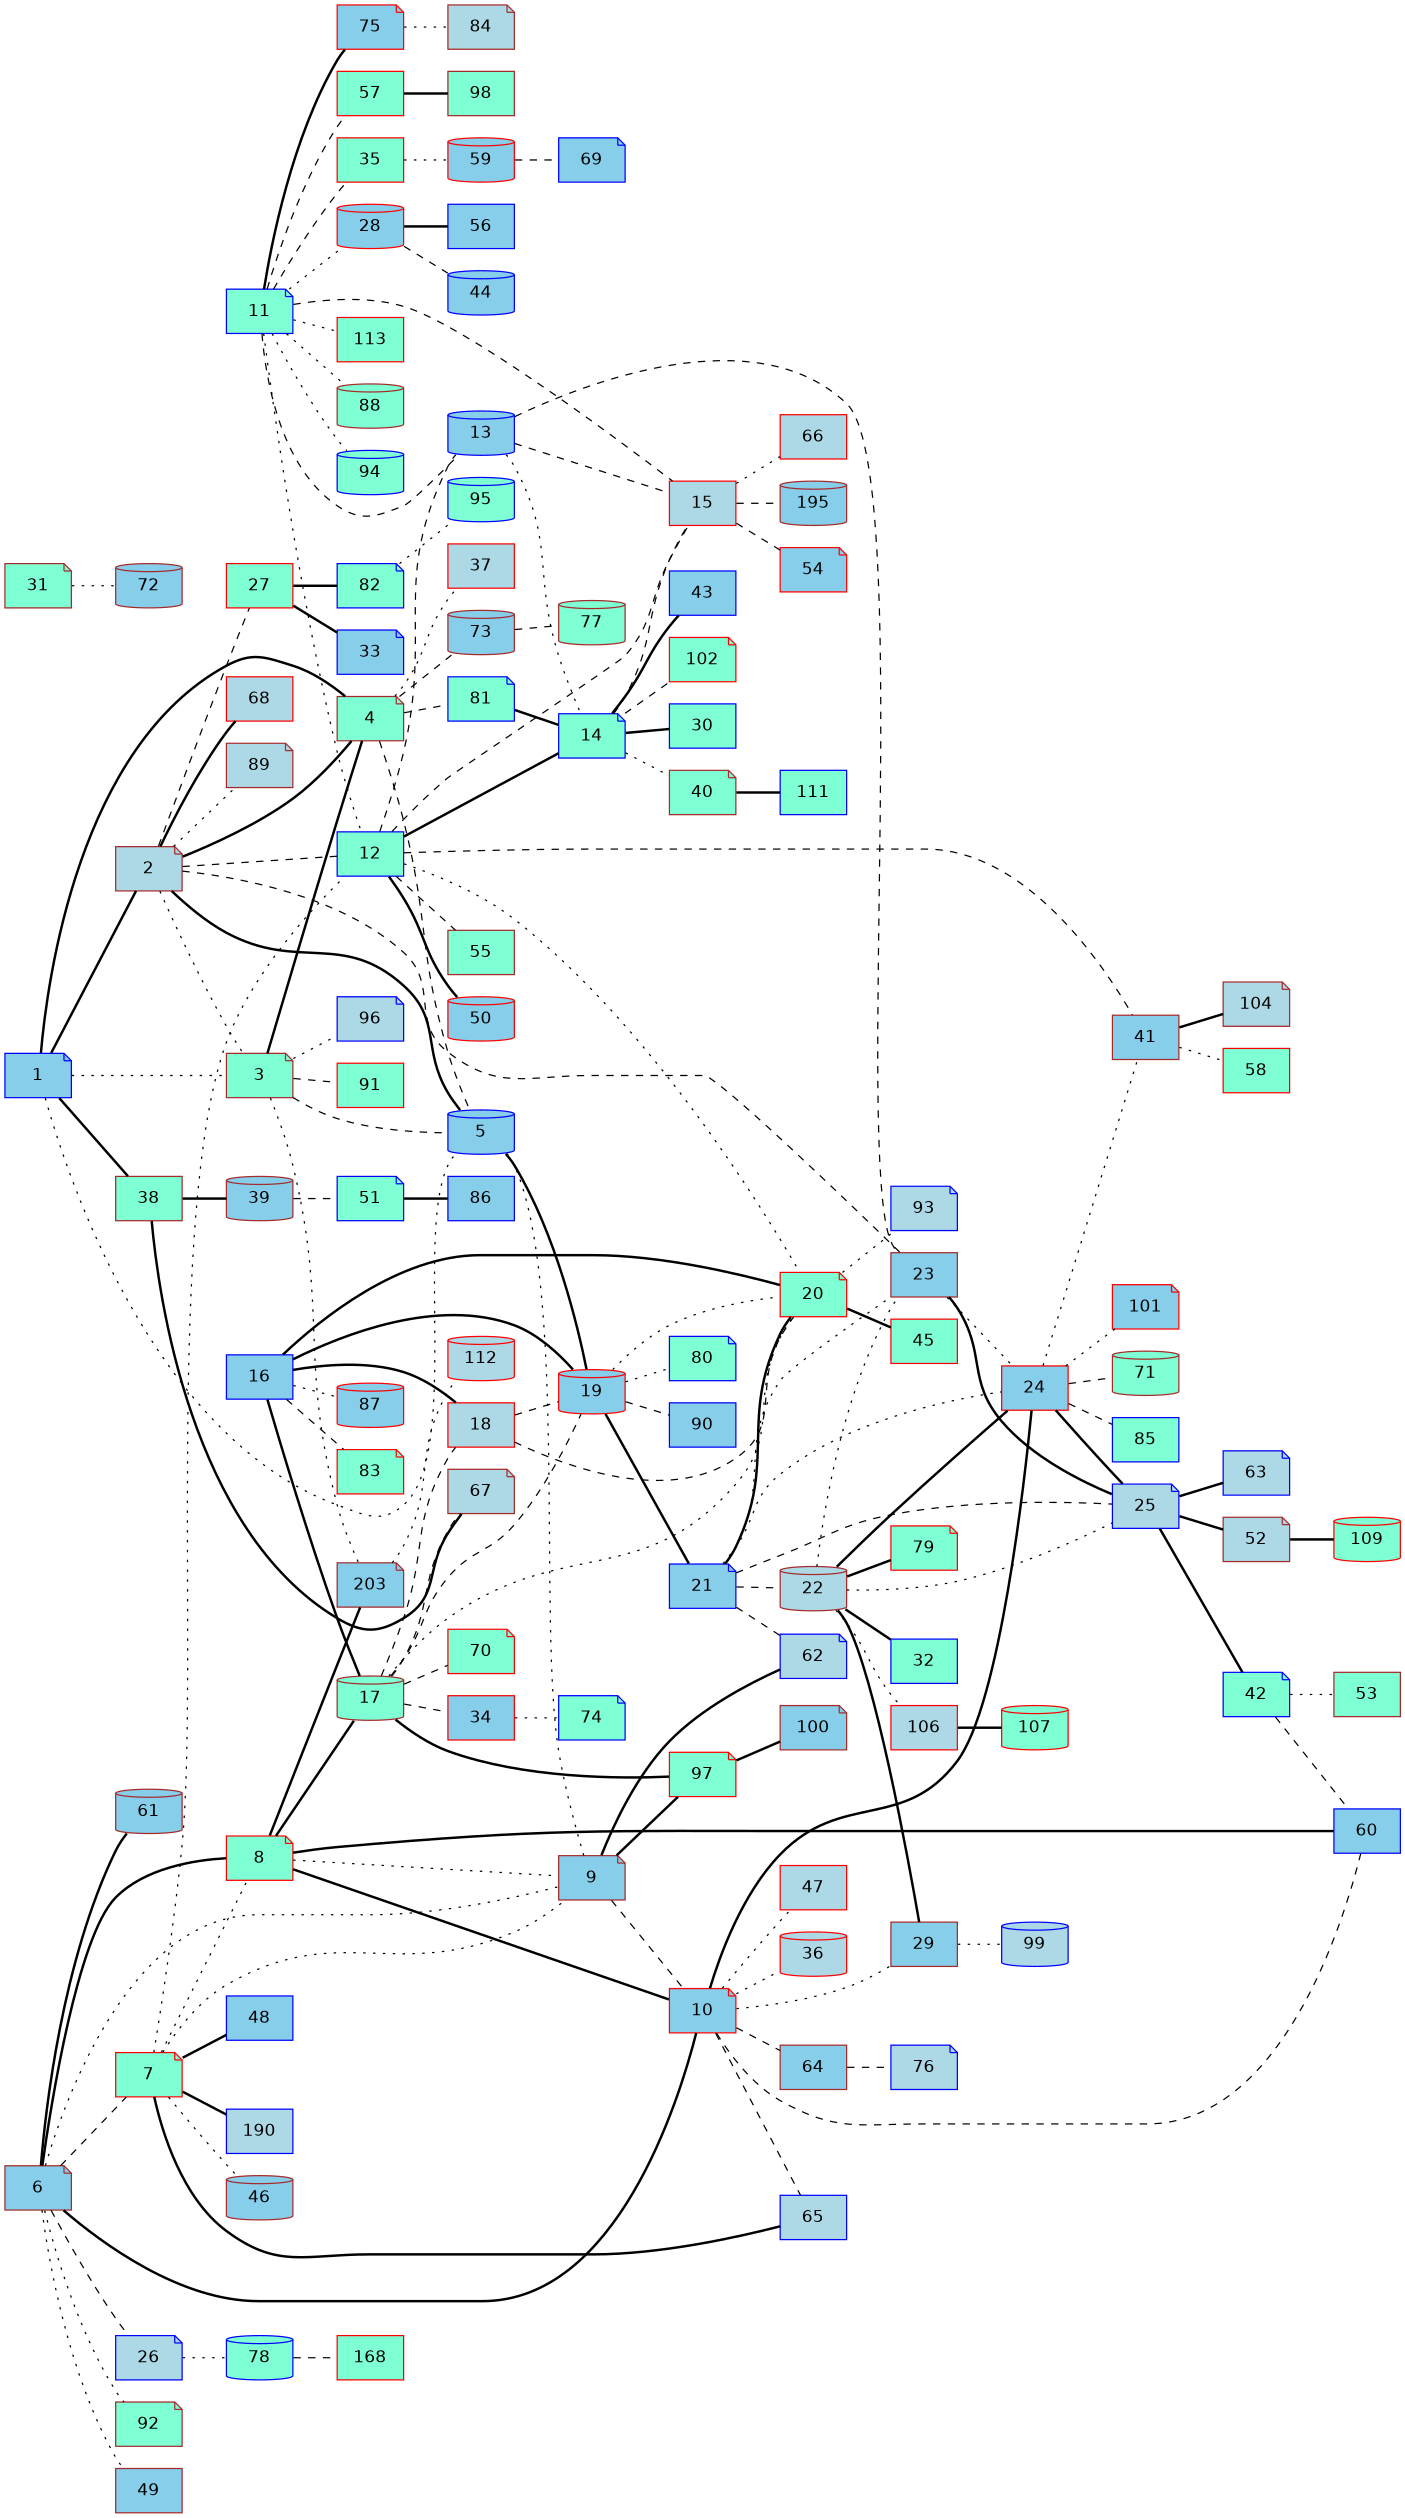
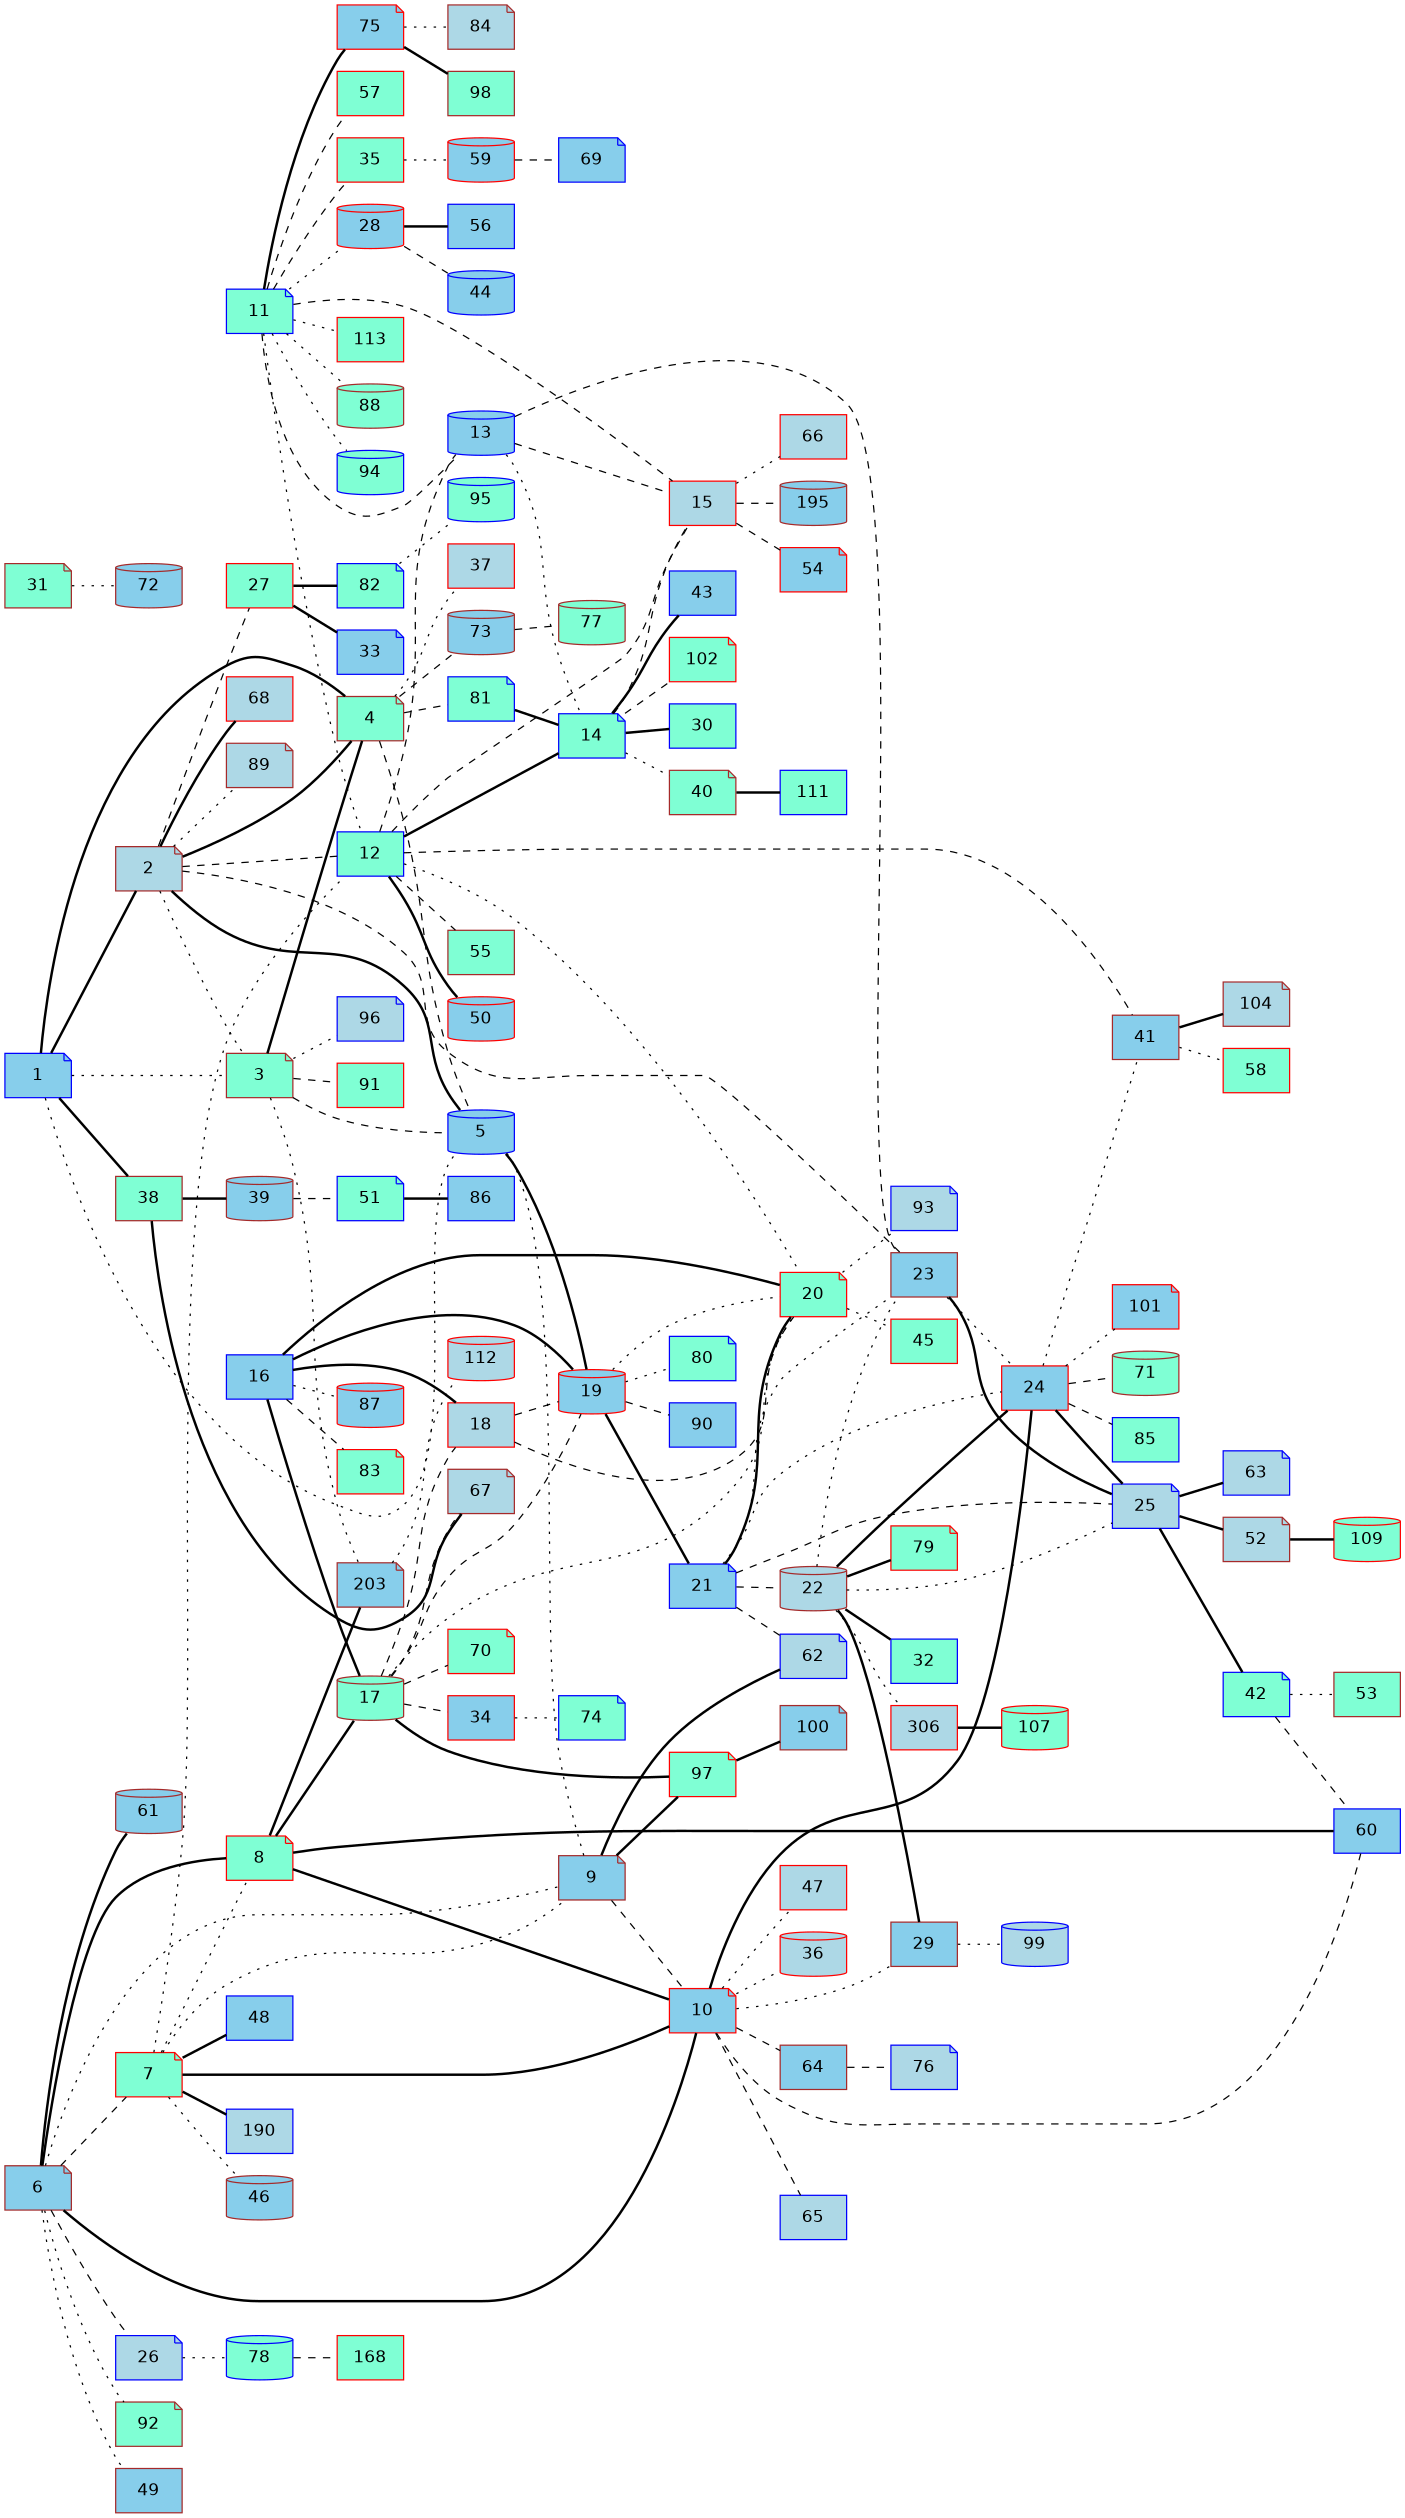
edge "57" -- "98": now "75" -- "98"
edge "20" -- "45": style bold -> dotted
node "106": label "106" -> "306"
edge "8" -- "9": removed
edge "7" -- "65": now "7" -- "10"
